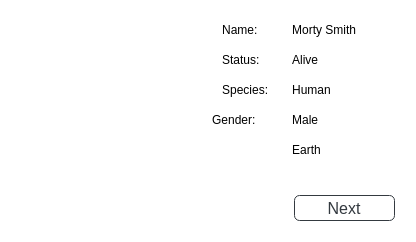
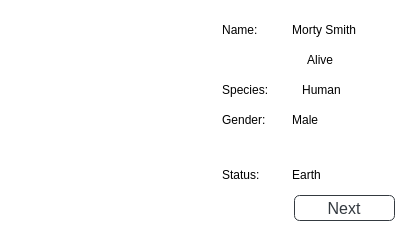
node "Status:": moved (241, 61) -> (241, 176)
node "Alive": moved (341, 61) -> (356, 61)
node "Human": moved (341, 91) -> (351, 91)
node "Gender:": moved (236, 121) -> (246, 121)
node "Earth": moved (341, 151) -> (341, 176)
